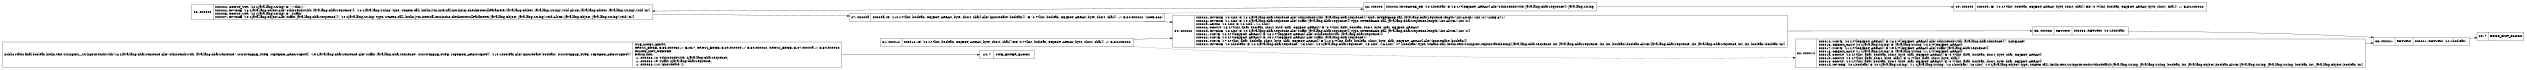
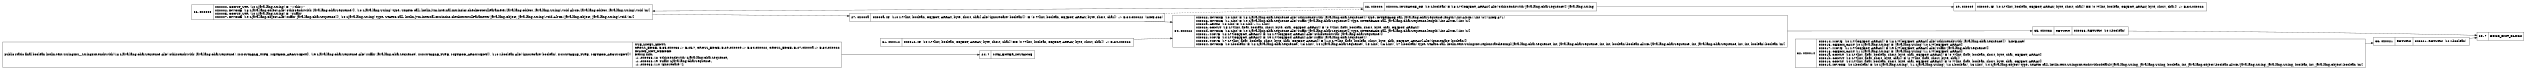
edge "35: 0x0038" -> "33: 0x0021": now "35: 0x0038" -> "25: ?"
node "24: ?": text "MTH_ENTER_BLOCK" -> "MTH_ENTER_INSTANCE"
edge "31: 0x0012" -> "32: 0x0014": removed
